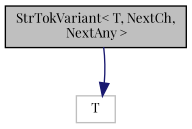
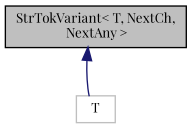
edge "StrTokVariant< T, NextCh, NextAny >" -> "T": reversed
